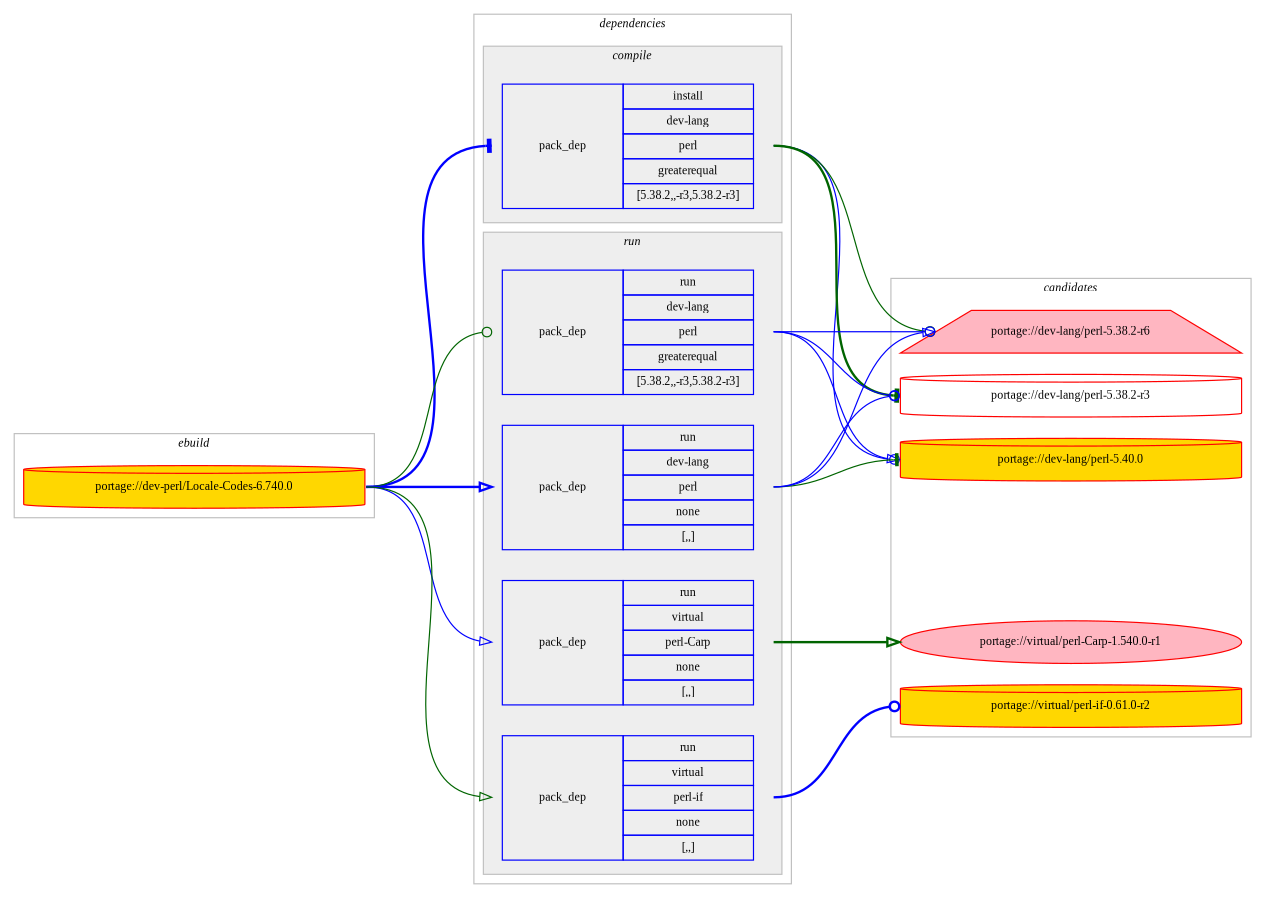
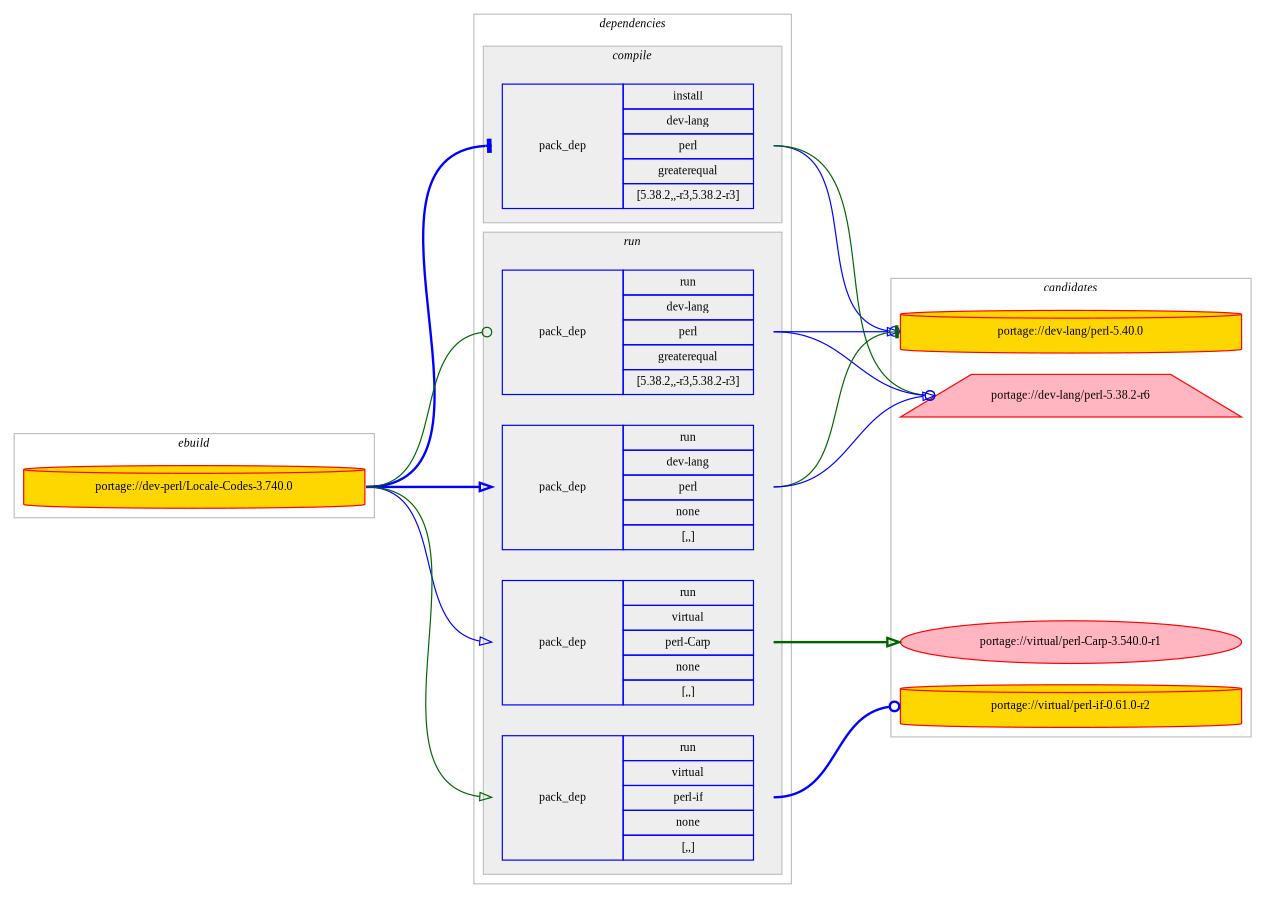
node "portage://dev-lang/perl-5.38.2-r3": removed
node "portage://dev-perl/Locale-Codes-6.740.0": label "portage://dev-perl/Locale-Codes-6.740.0" -> "portage://dev-perl/Locale-Codes-3.740.0"
node "portage://virtual/perl-Carp-1.540.0-r1": label "portage://virtual/perl-Carp-1.540.0-r1" -> "portage://virtual/perl-Carp-3.540.0-r1"
